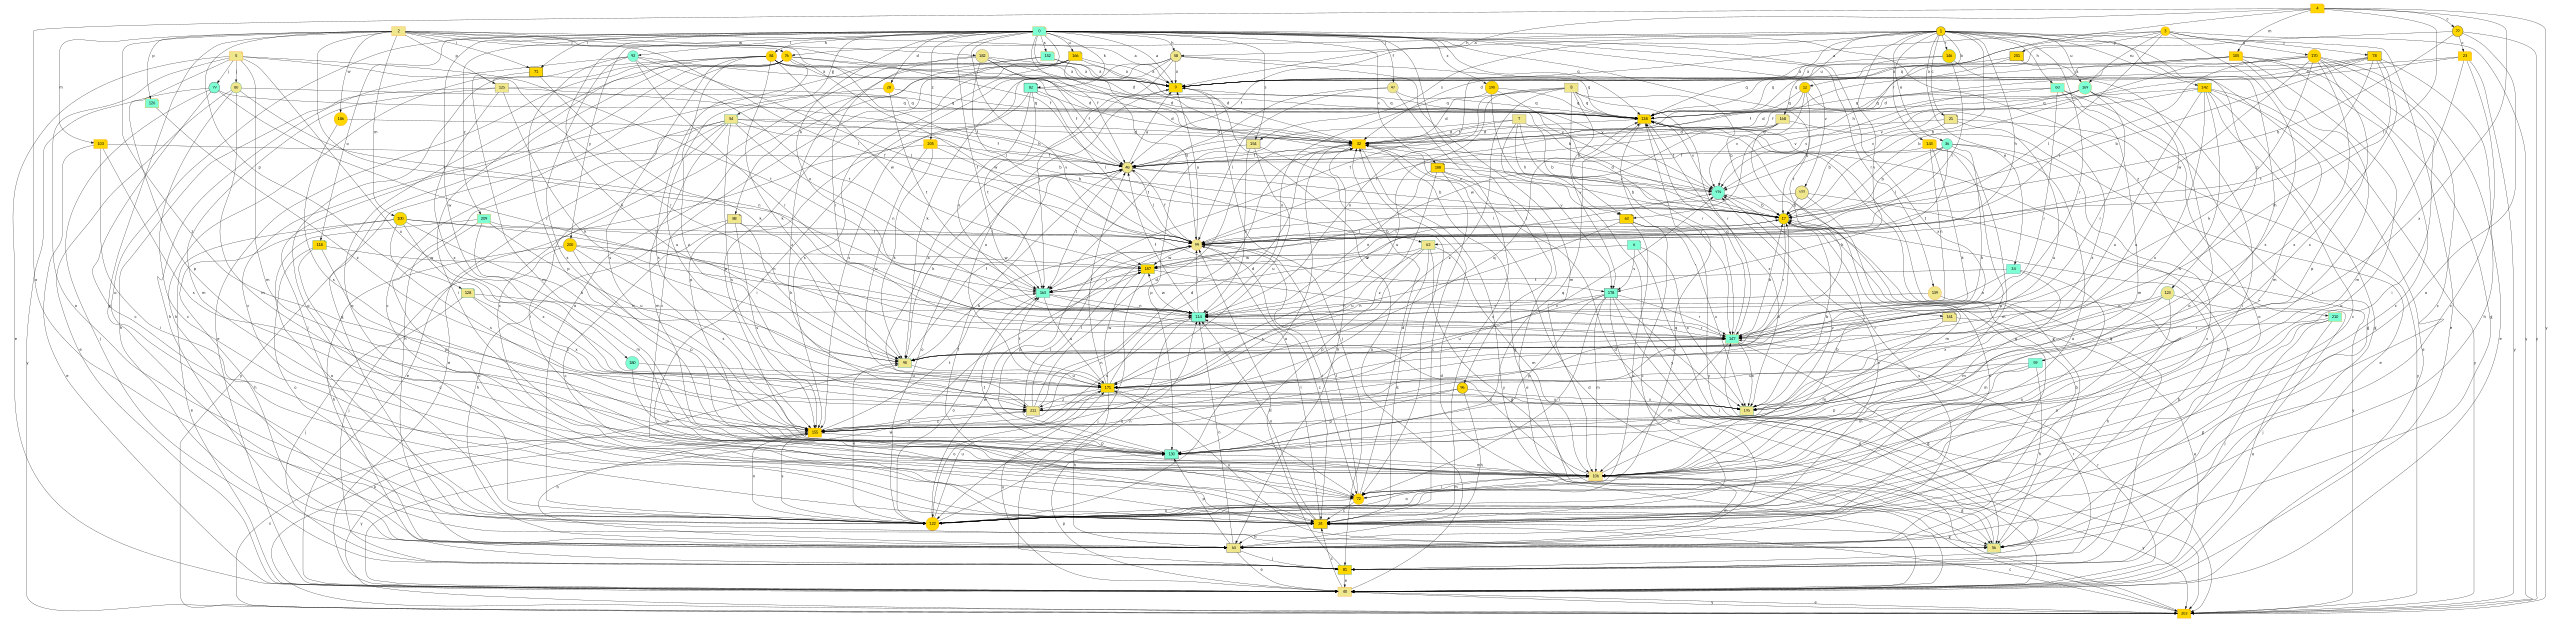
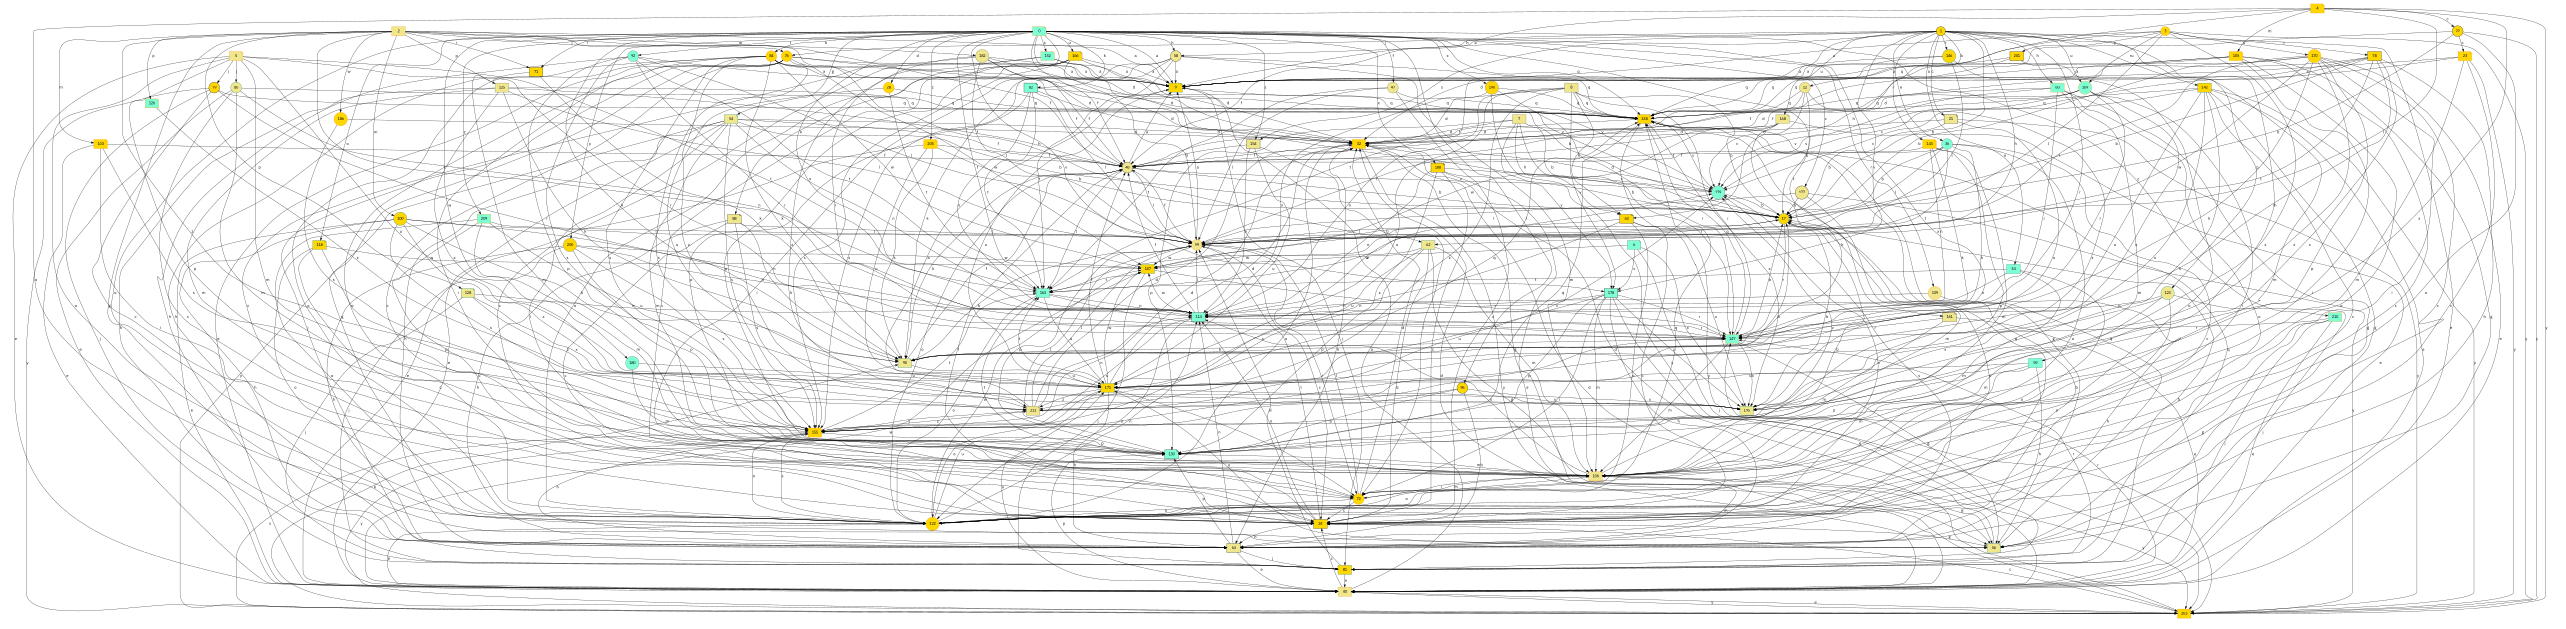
node "79": fillcolor aquamarine -> gold
node "12": fillcolor gold -> khaki
edge "2" -> "99": now "125" -> "99"
edge "122" -> "90": now "122" -> "40"
